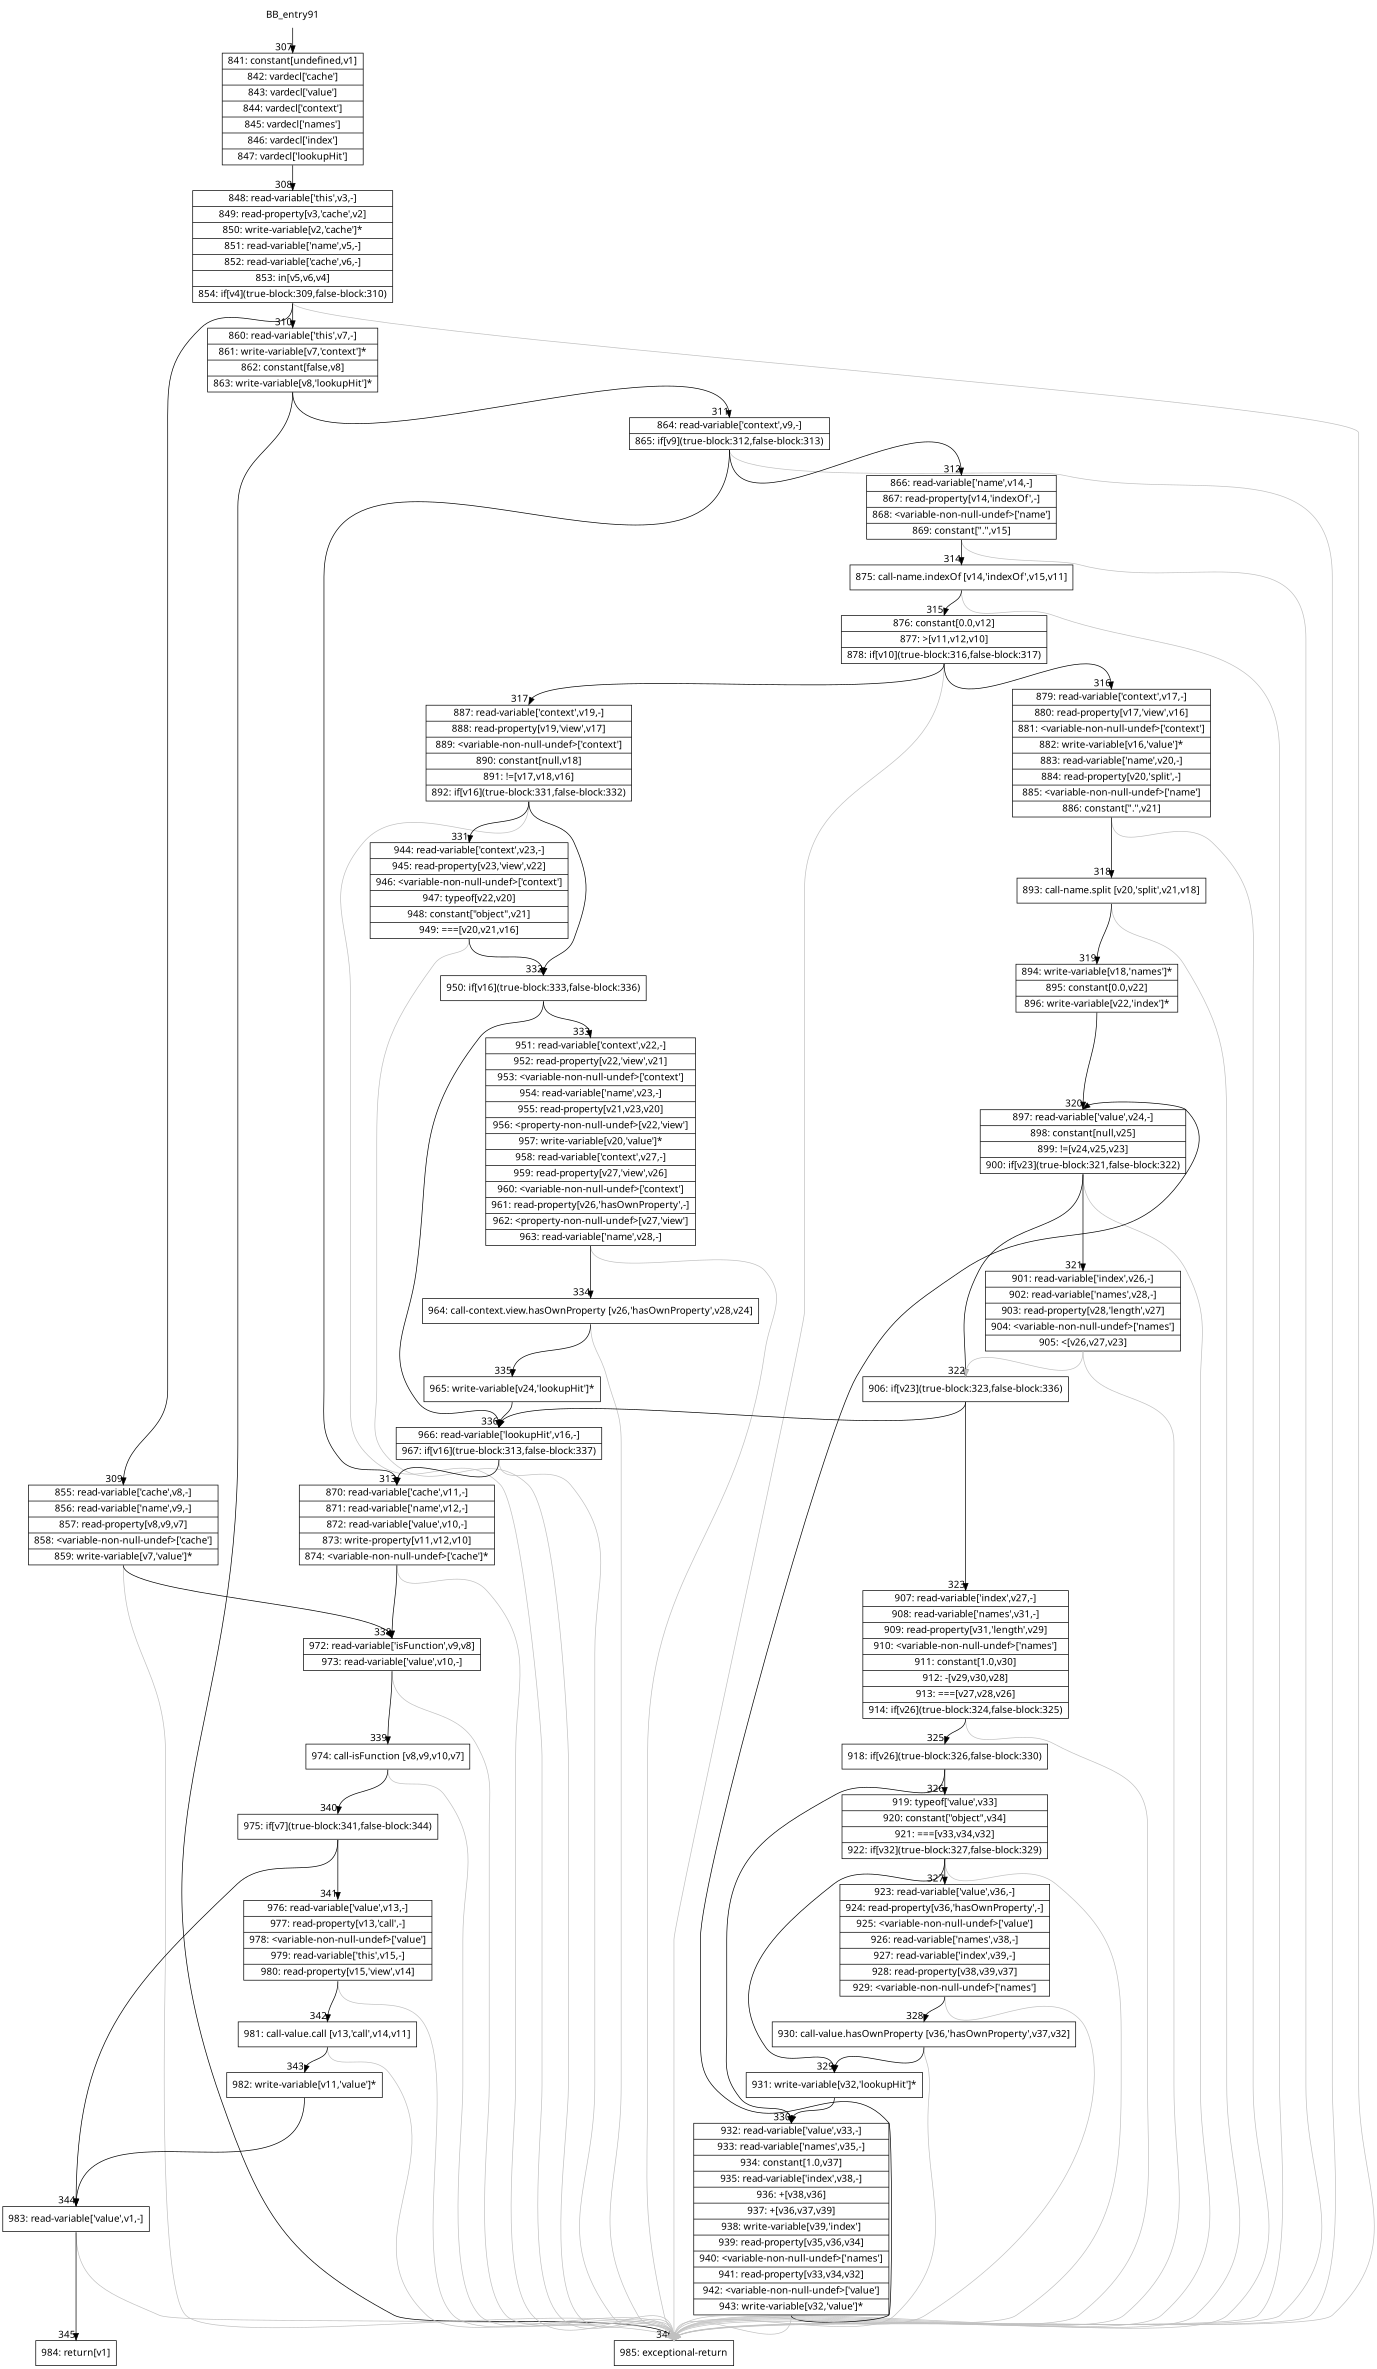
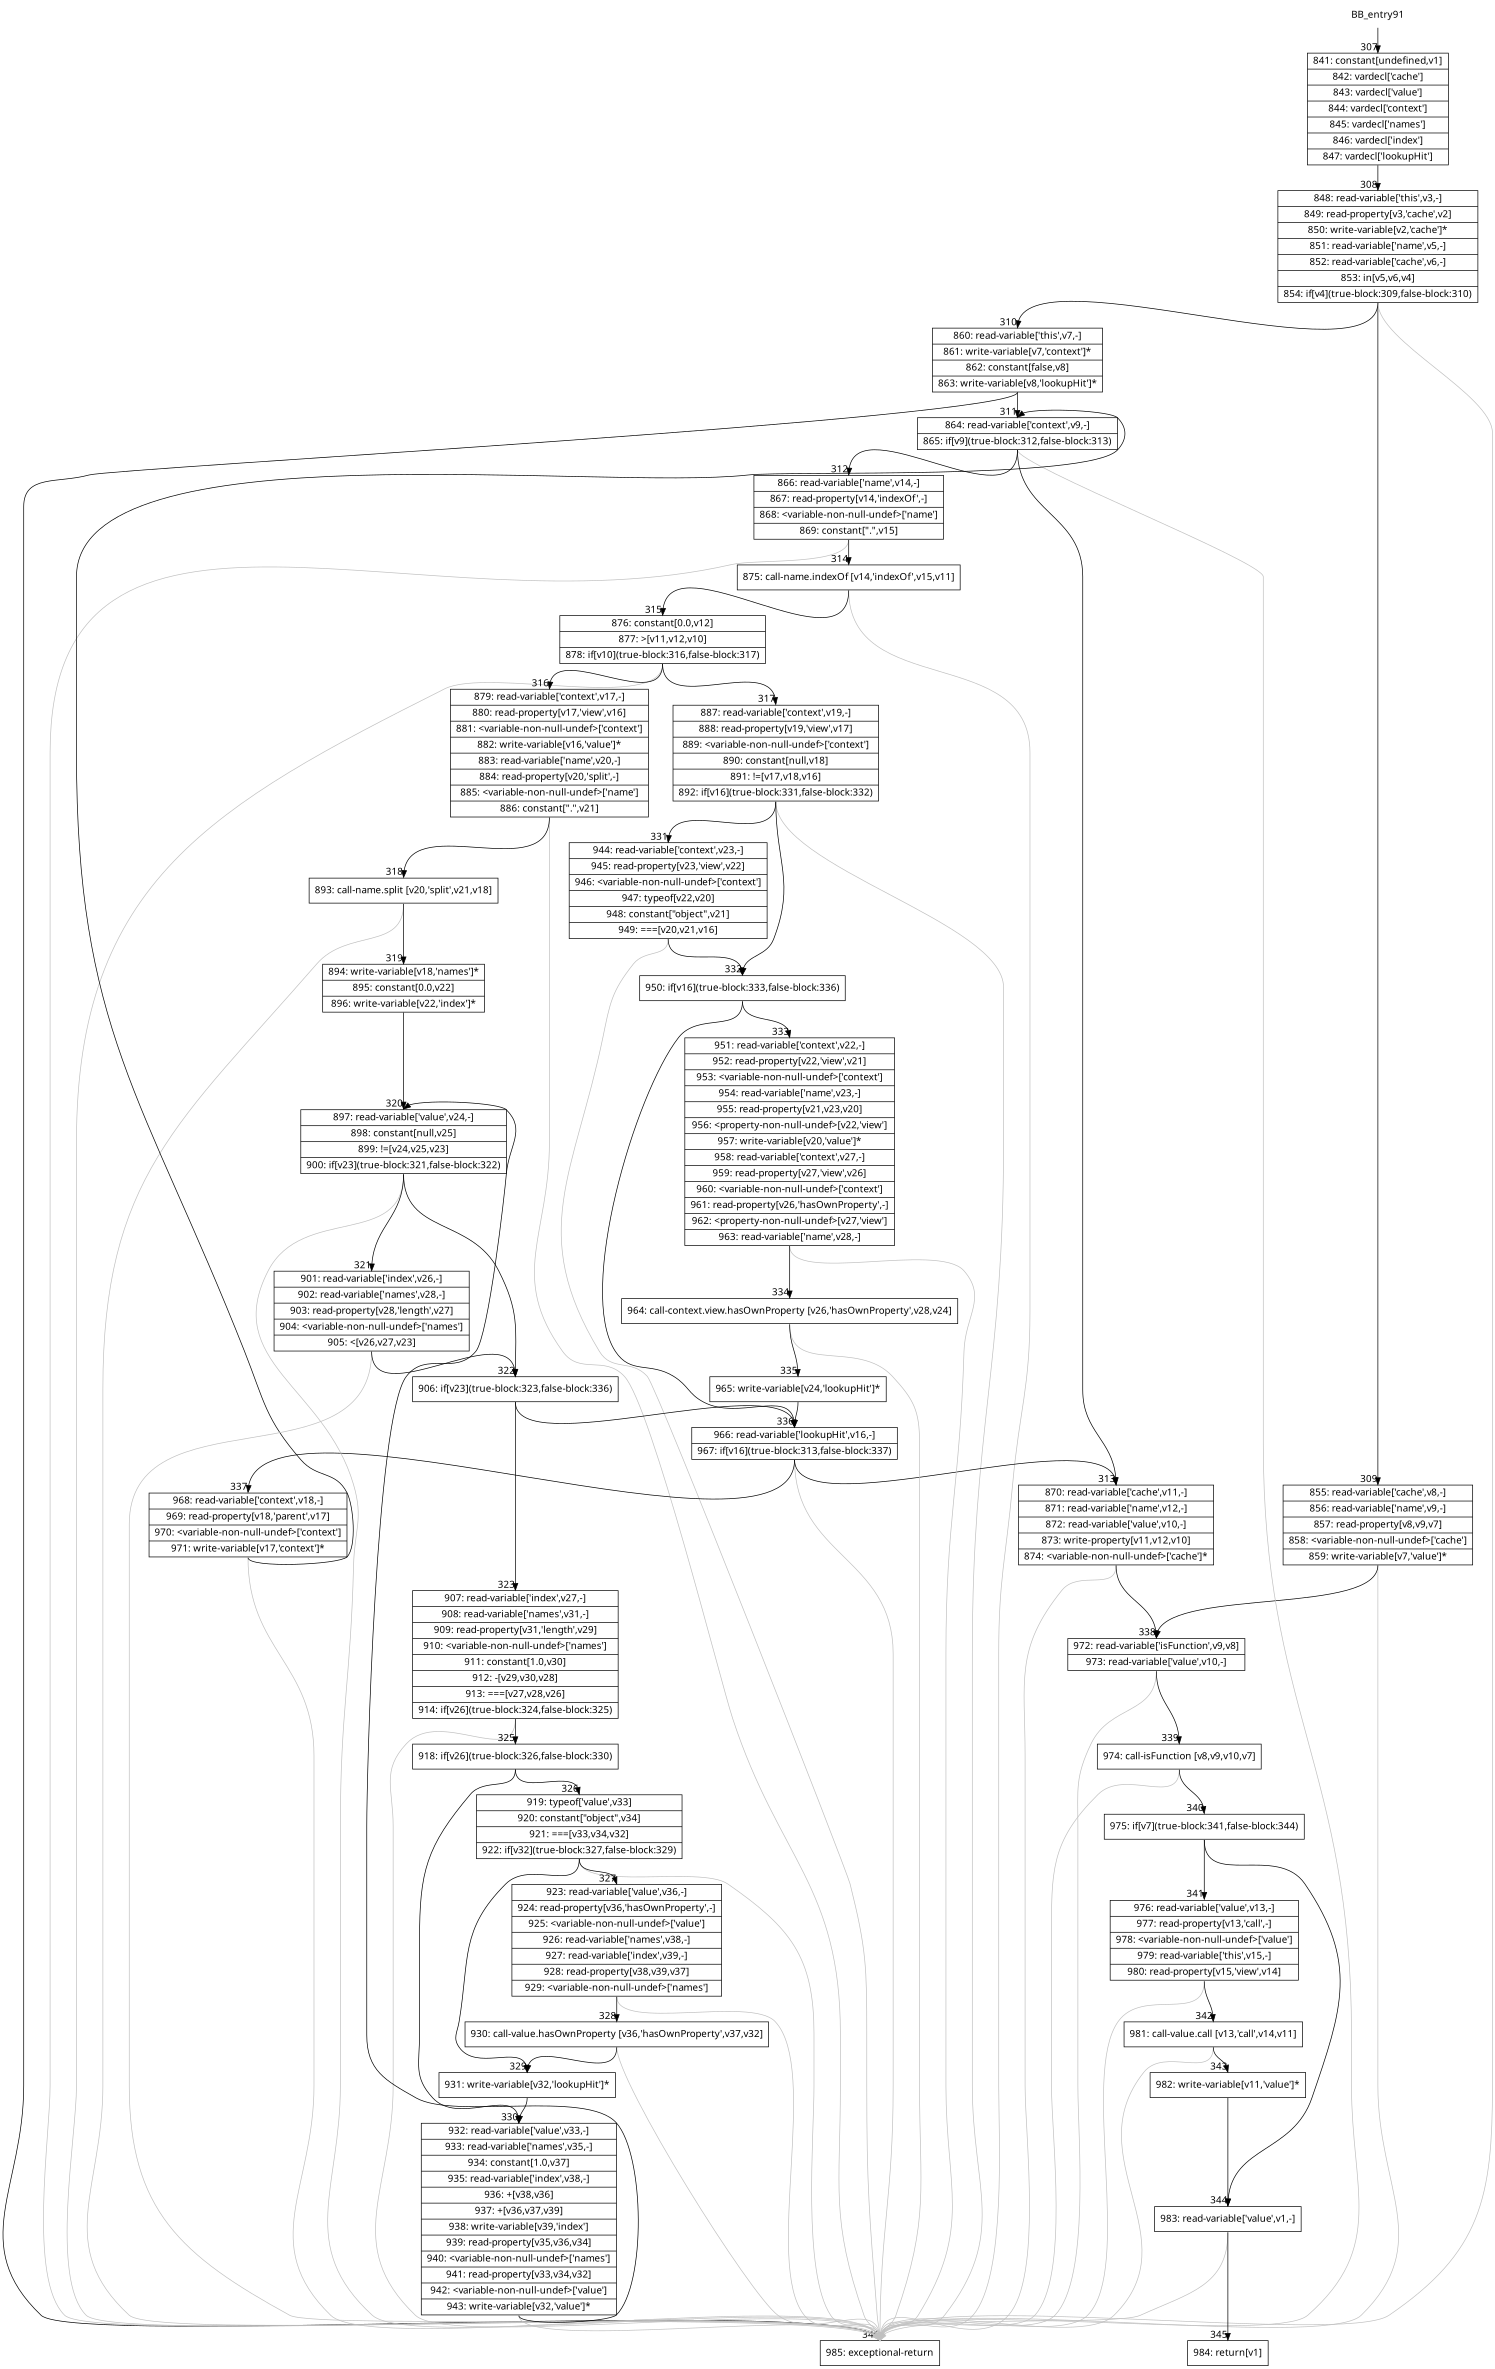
edge "901: read-variable['index',v26,-]" -> "906: if[v23](true-block:323,false-block:336)": color gray -> black
node "968: read-variable['context',v18,-]": added
